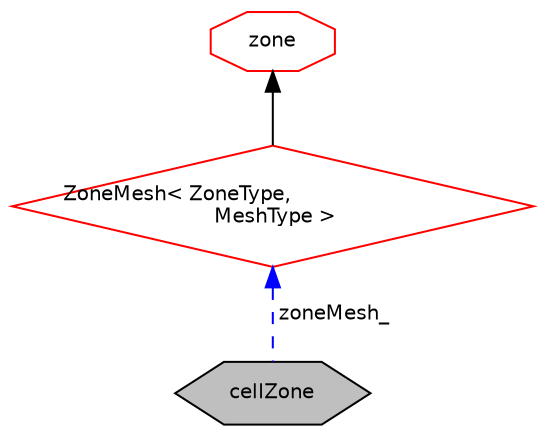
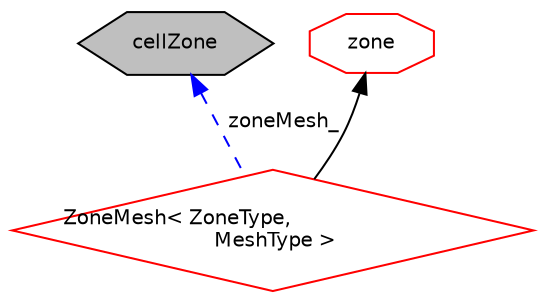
edge "cellZone" -> "ZoneMesh< ZoneType, MeshType >": reversed
